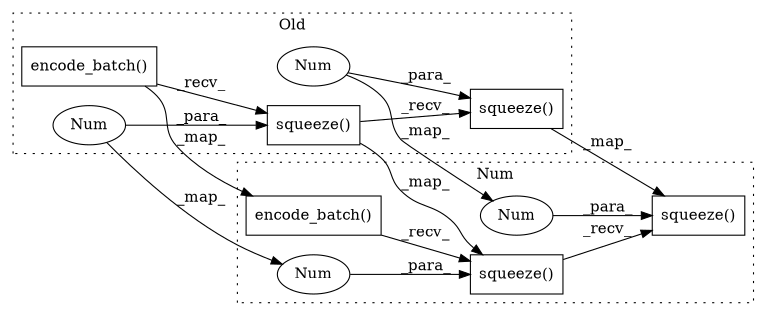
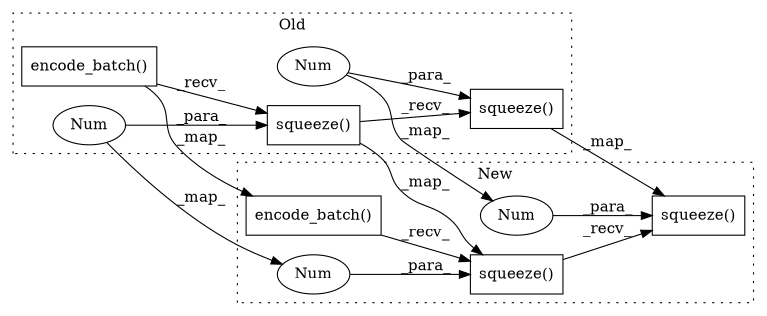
cluster "Num": label "Num" -> "New"
